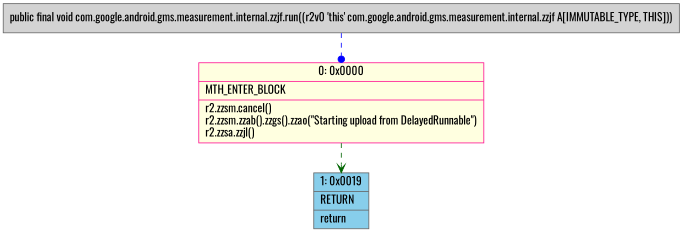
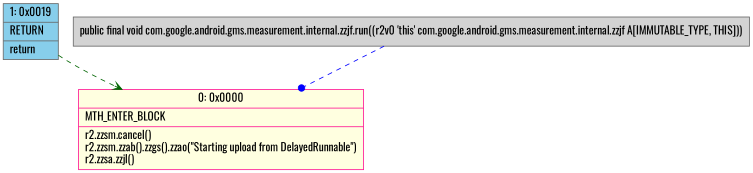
edge "0: 0x0000" -> "1: 0x0019": reversed
